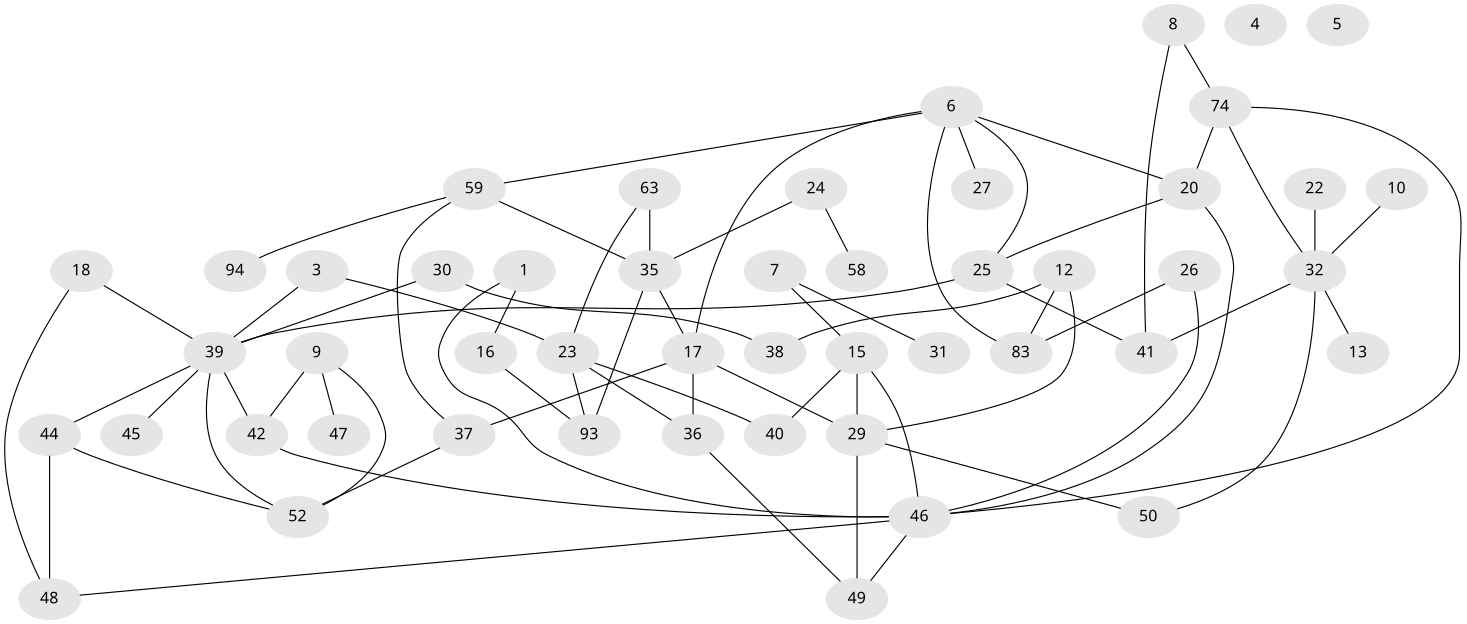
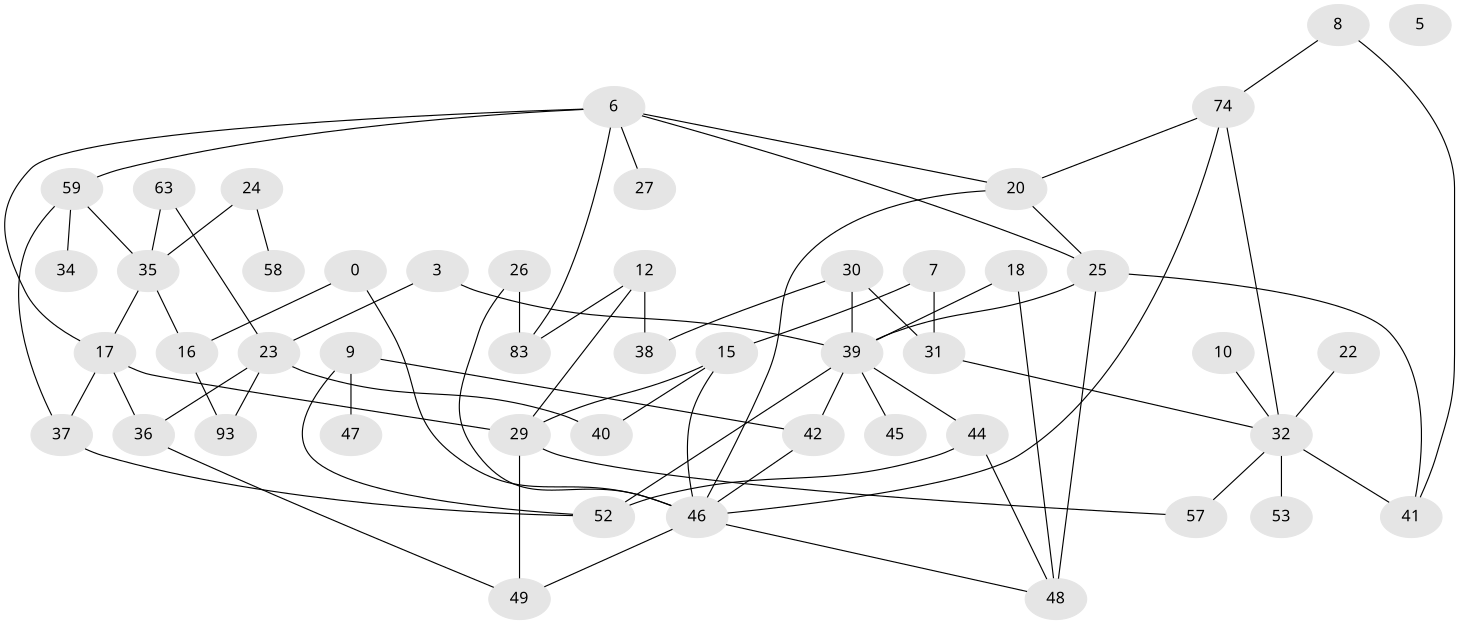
node "4": removed
node "94": label "94" -> "34"
node "1": label "1" -> "0"
edge "30" -- "31": added
edge "35" -- "93": now "35" -- "16"
node "13": label "13" -> "53"
edge "31" -- "32": added
edge "25" -- "48": added
node "50": label "50" -> "57"
